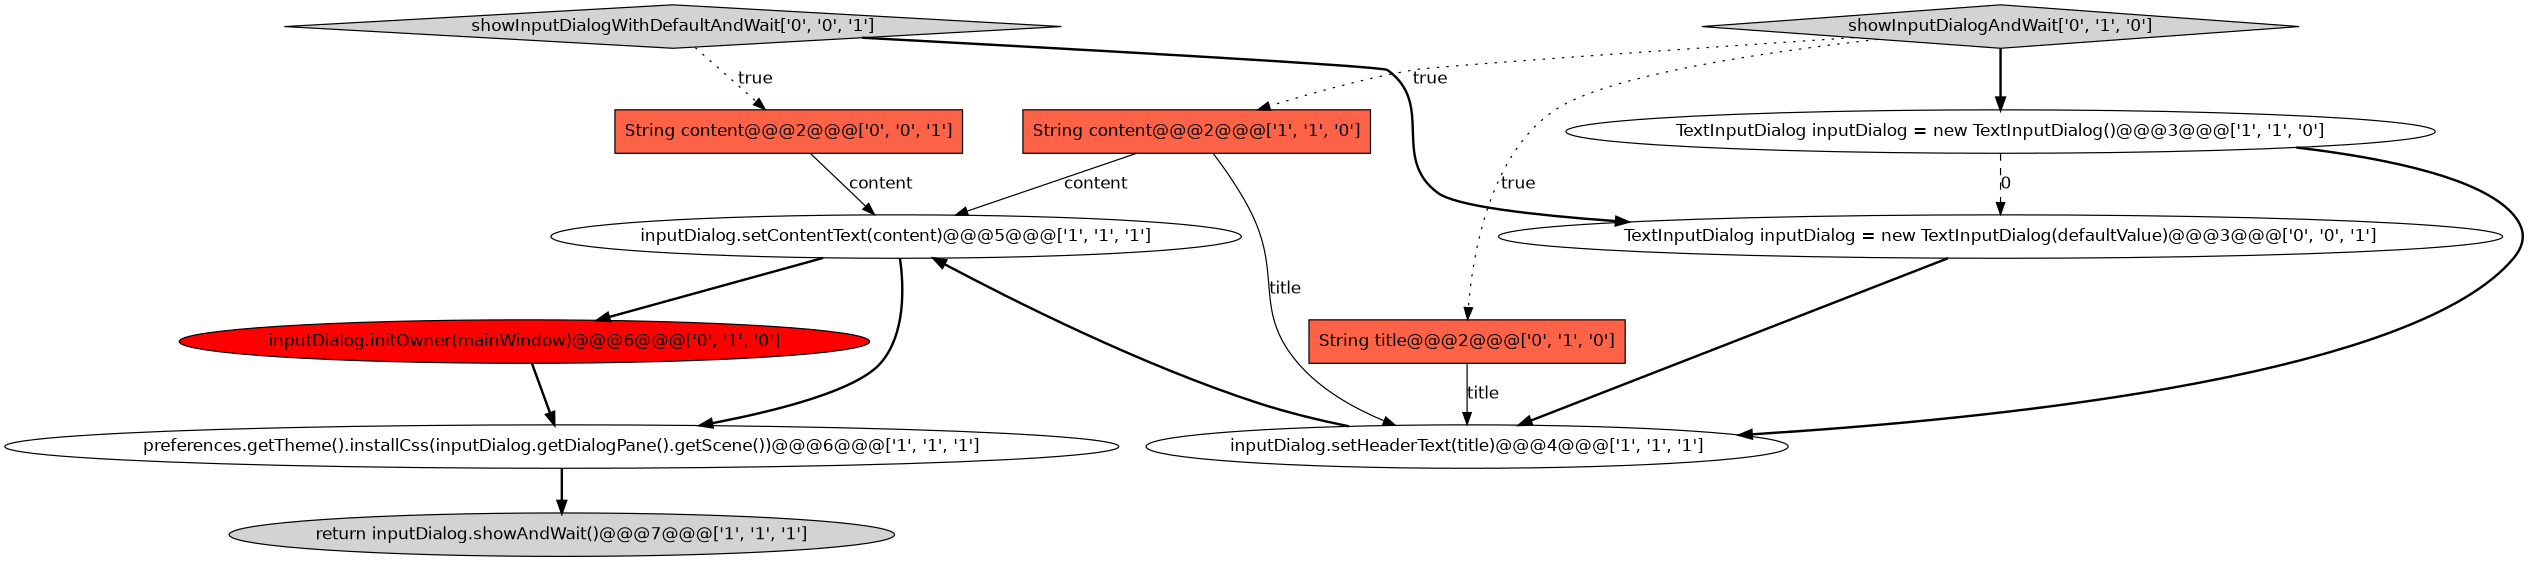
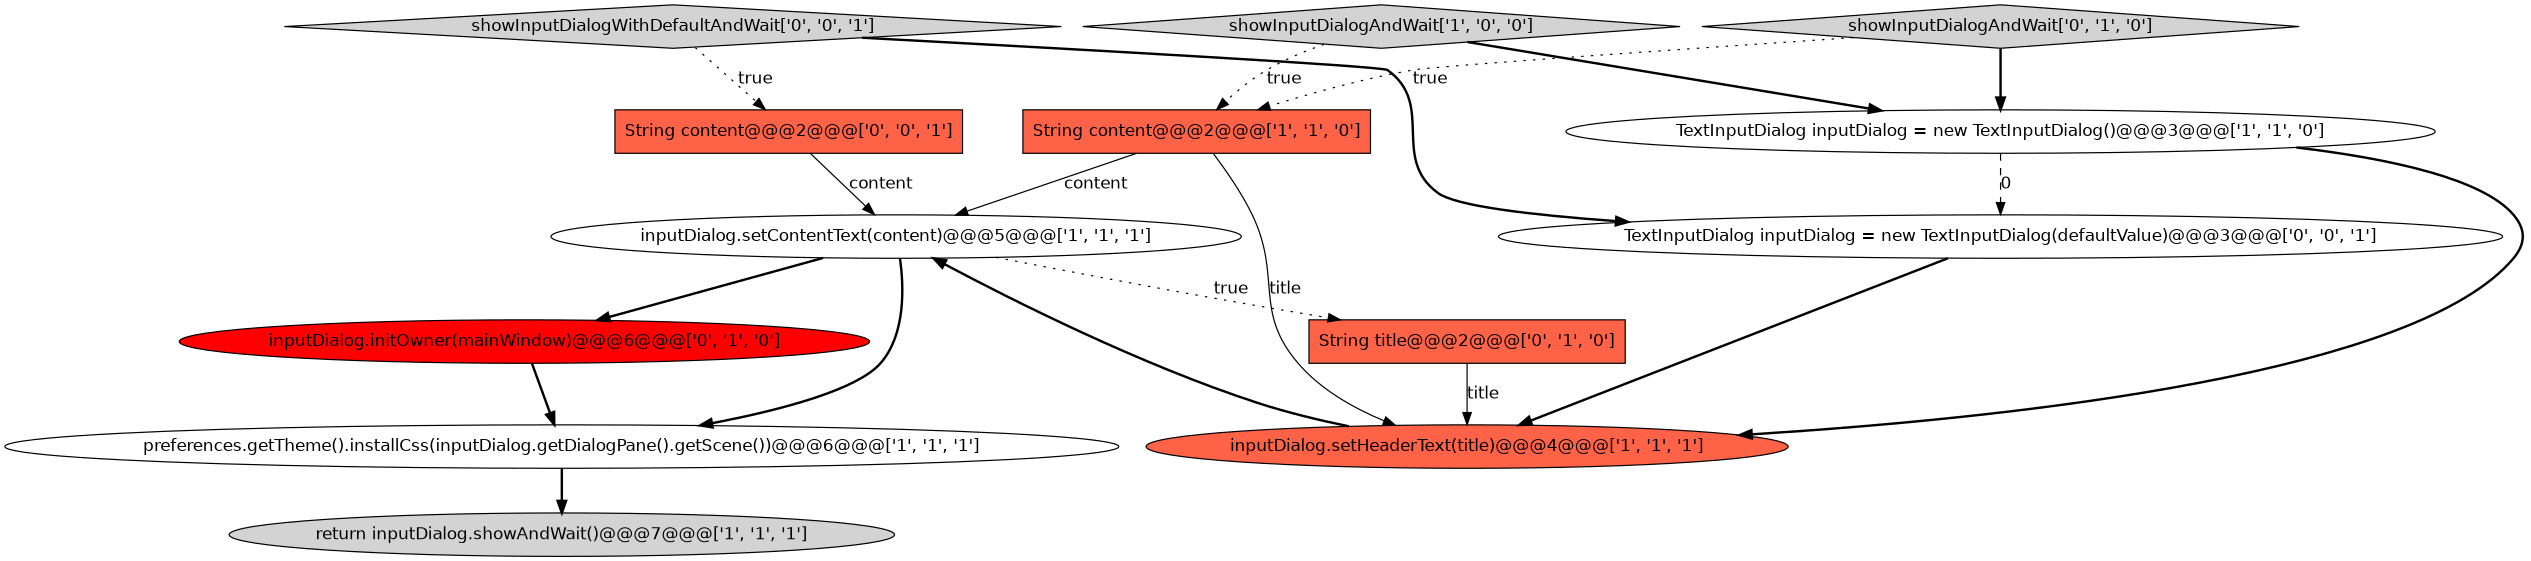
node "showInputDialogAndWait['1', '0', '0']": added
edge "showInputDialogAndWait['0', '1', '0']" -> "String title@@@2@@@['0', '1', '0']": now "inputDialog.setContentText(content)@@@5@@@['1', '1', '1']" -> "String title@@@2@@@['0', '1', '0']"
node "inputDialog.setHeaderText(title)@@@4@@@['1', '1', '1']": fillcolor white -> tomato
